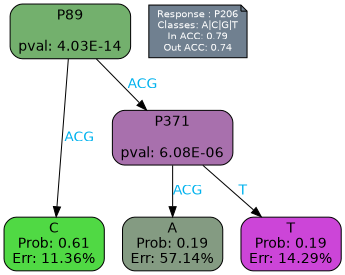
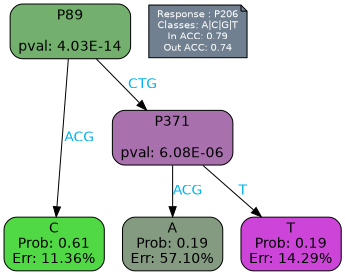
edge "P89 pval: 4.03E-14" -> "P371 pval: 6.08E-06": label "ACG" -> "CTG"
node "A Prob: 0.19 Err: 57.14%": label "A Prob: 0.19 Err: 57.14%" -> "A Prob: 0.19 Err: 57.10%"
